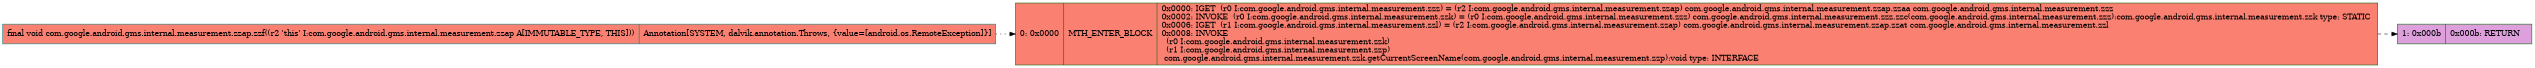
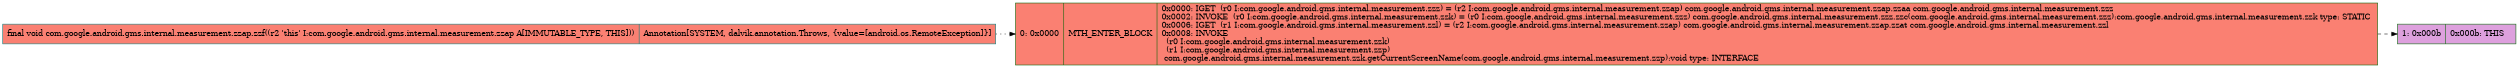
node "1: 0x000b": text "0x000b: RETURN" -> "0x000b: THIS"
